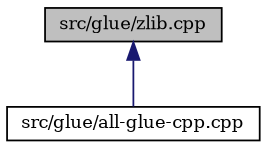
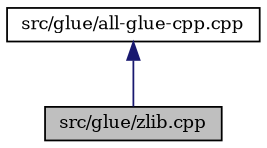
edge "src/glue/all-glue-cpp.cpp" -> "src/glue/zlib.cpp": reversed
